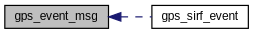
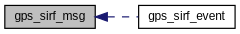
node "gps_event_msg": label "gps_event_msg" -> "gps_sirf_msg"
